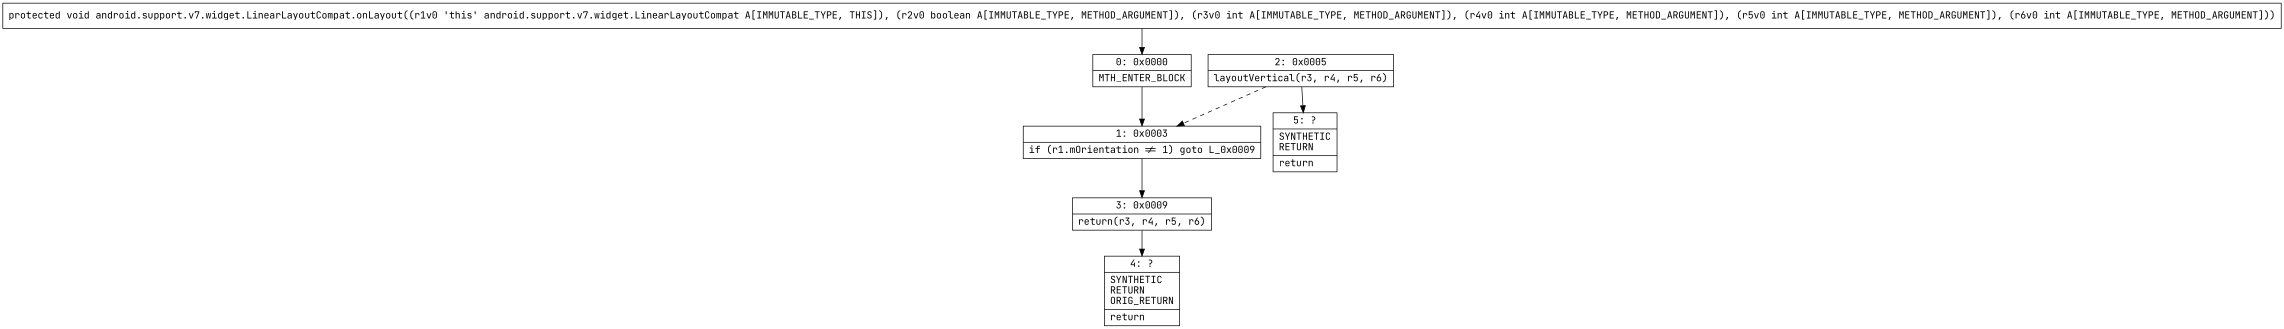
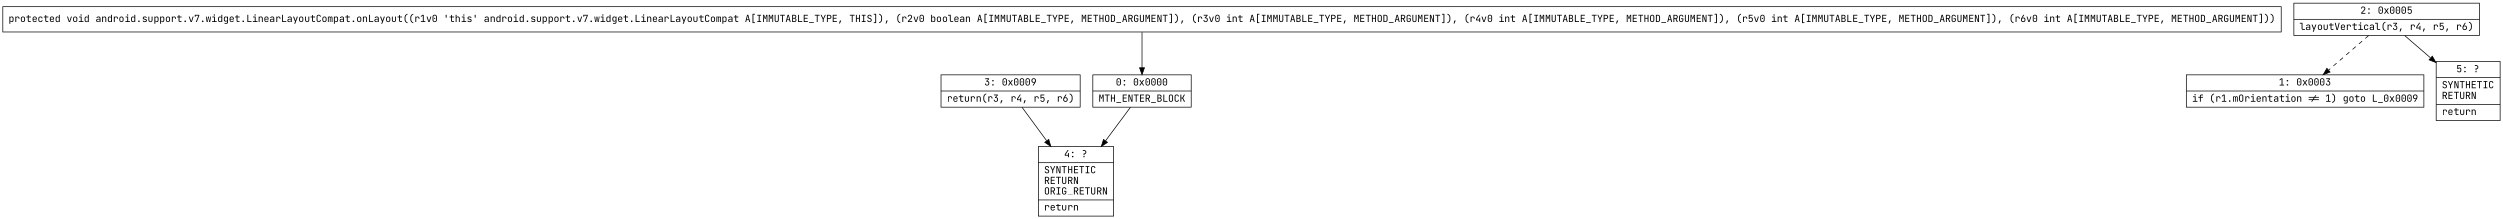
edge "0: 0x0000" -> "1: 0x0003": now "0: 0x0000" -> "4: ?"
edge "1: 0x0003" -> "3: 0x0009": removed
